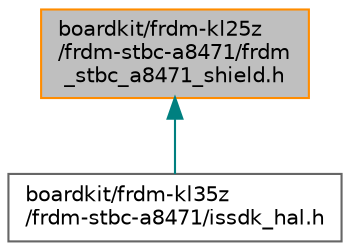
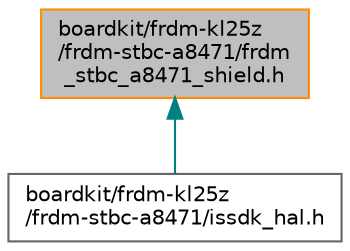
node "boardkit/frdm-kl35z /frdm-stbc-a8471/issdk_hal.h": label "boardkit/frdm-kl35z /frdm-stbc-a8471/issdk_hal.h" -> "boardkit/frdm-kl25z /frdm-stbc-a8471/issdk_hal.h"
